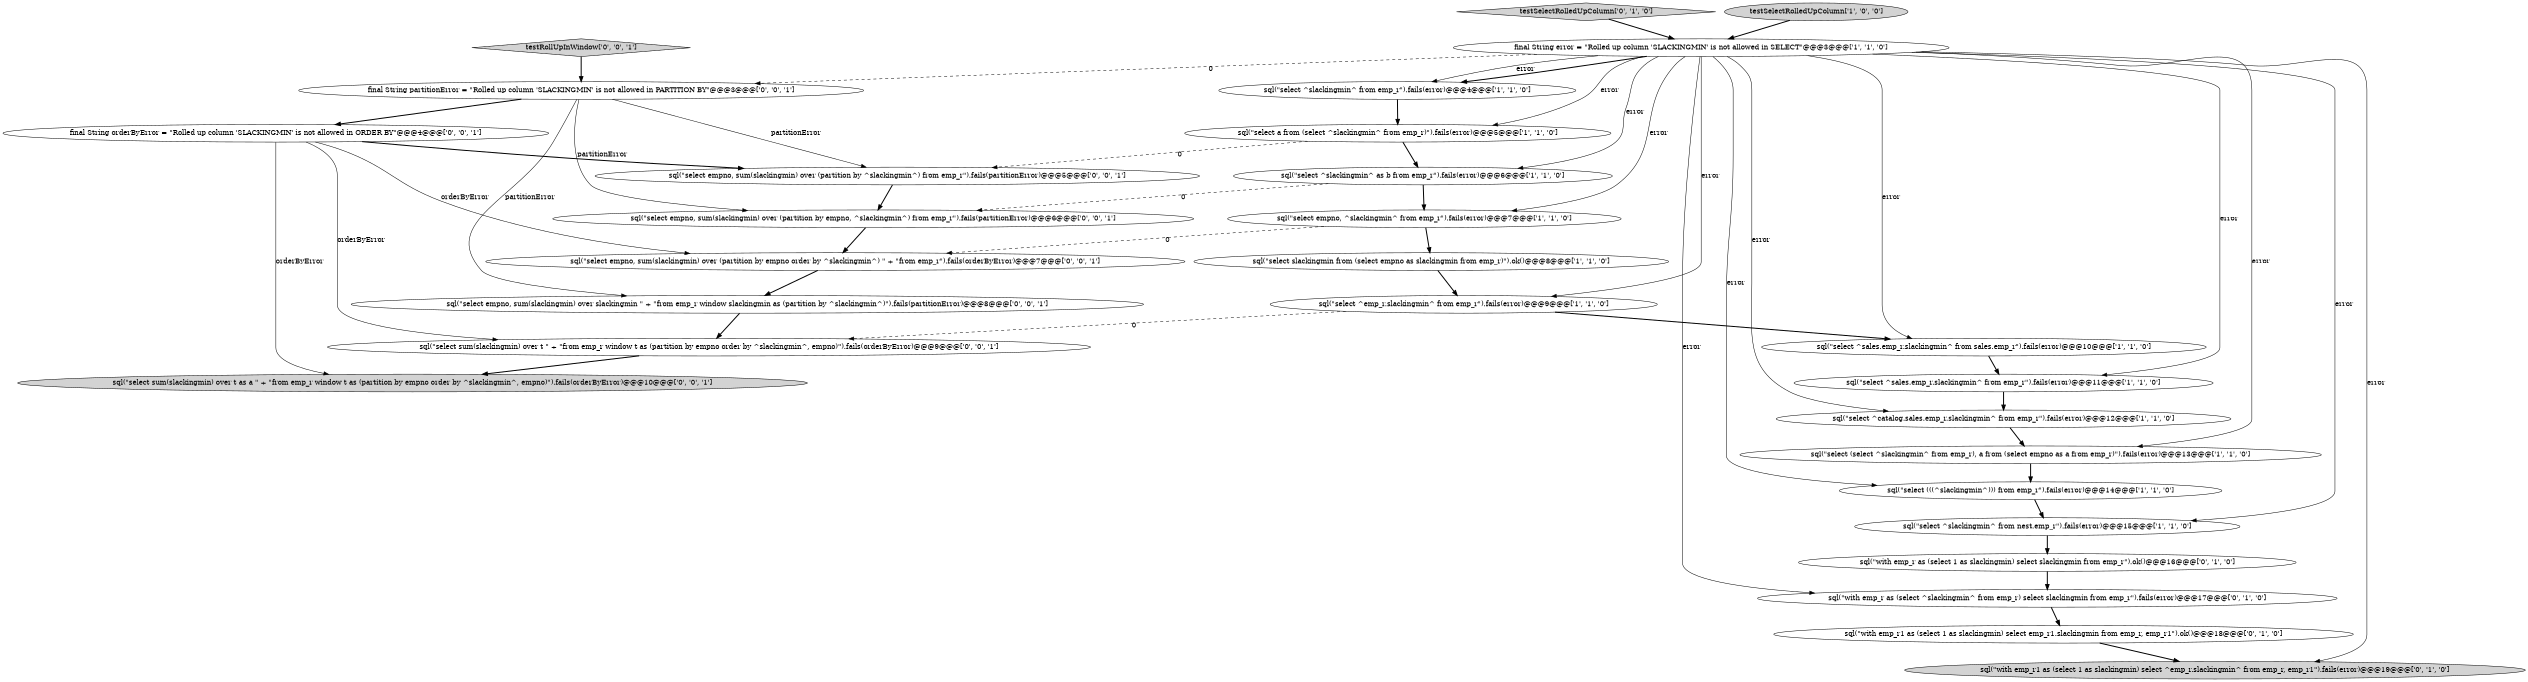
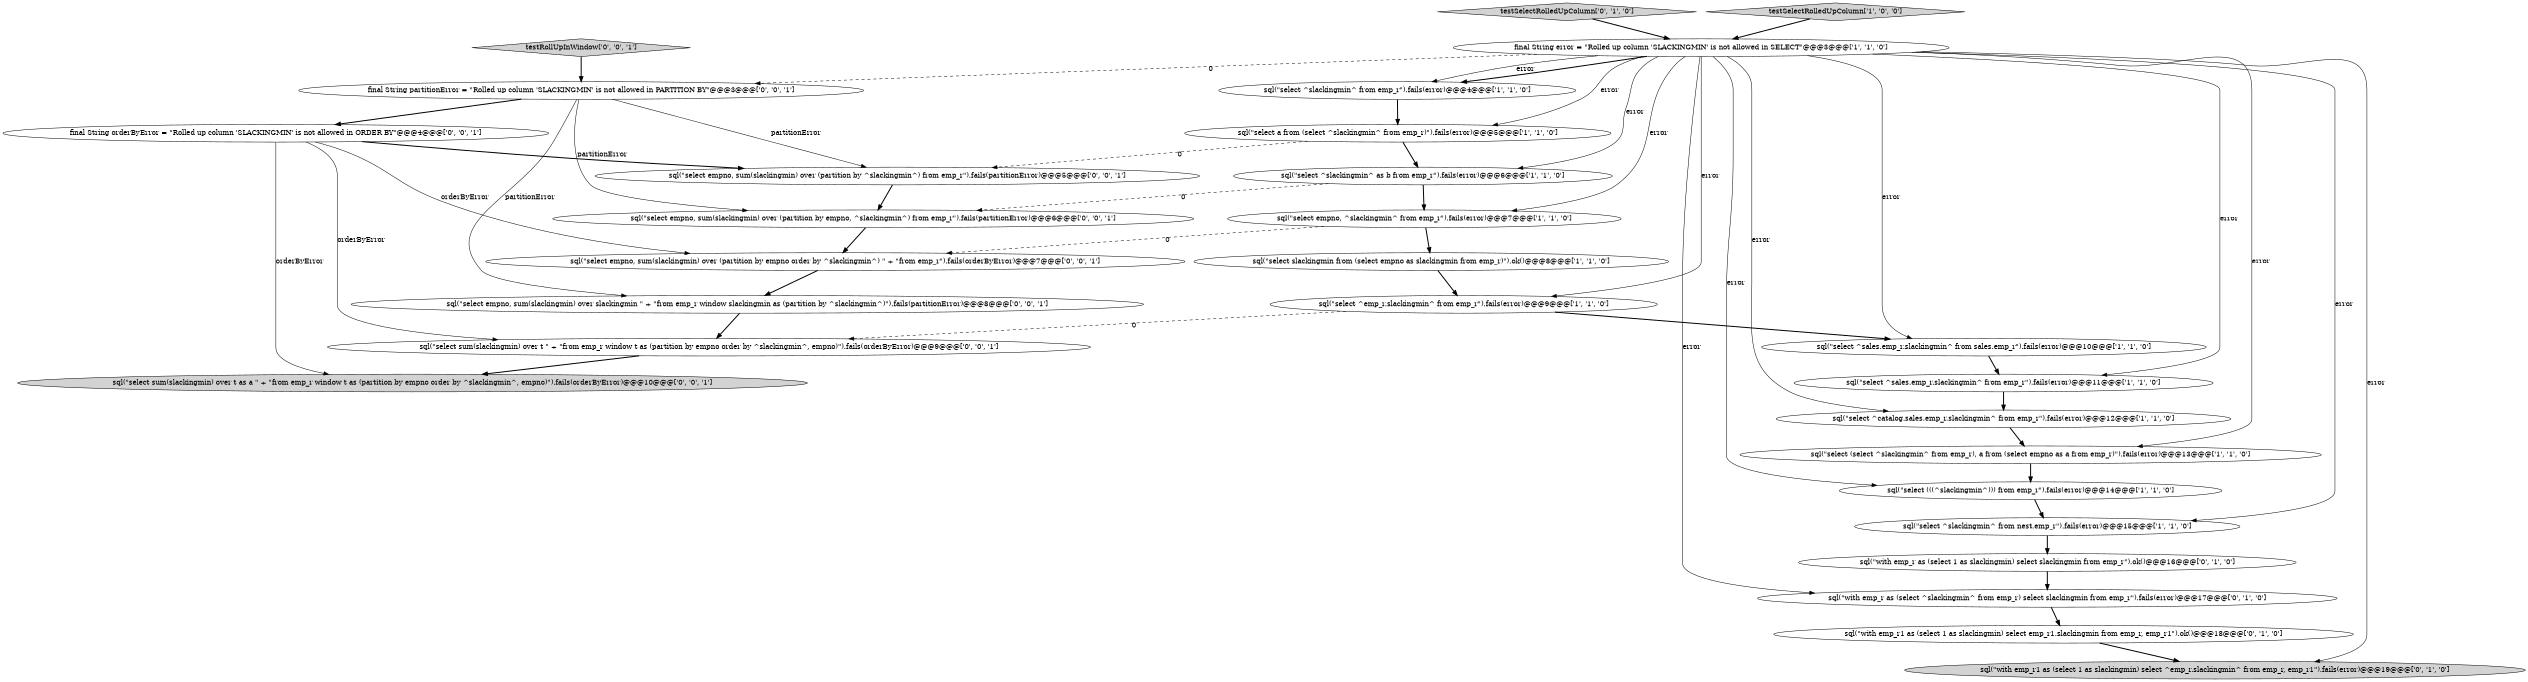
node "testSelectRolledUpColumn['1', '0', '0']": shape ellipse -> diamond
